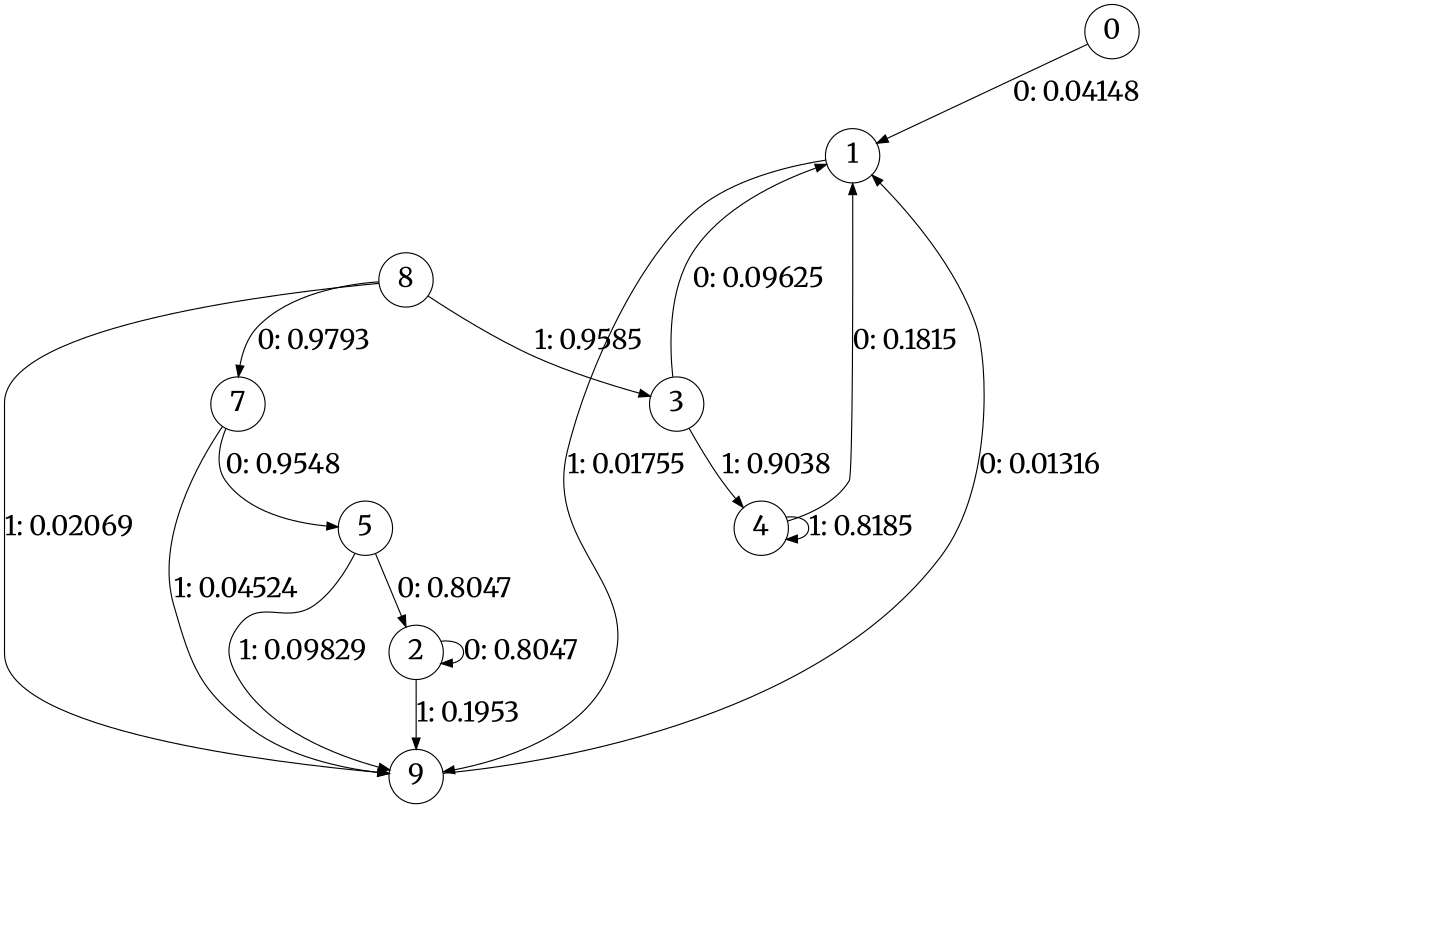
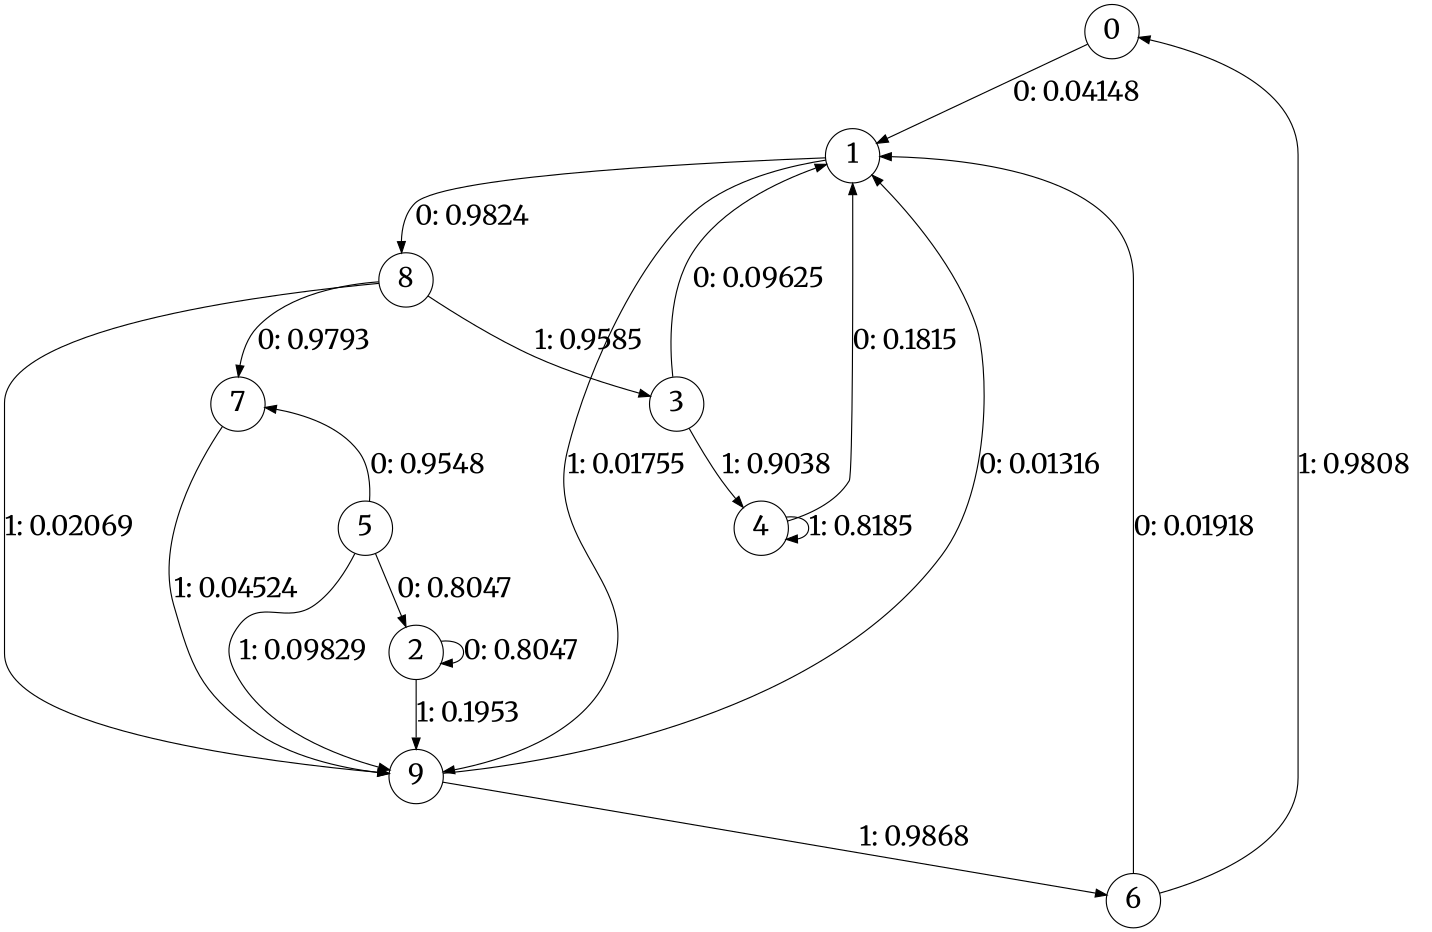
edge "1" -> "8": added, label "0: 0.9824"
edge "7" -> "5": reversed
node "6": added
